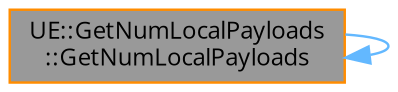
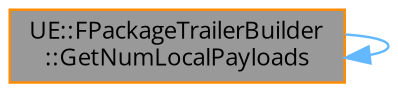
node "UE::GetNumLocalPayloads ::GetNumLocalPayloads": label "UE::GetNumLocalPayloads ::GetNumLocalPayloads" -> "UE::FPackageTrailerBuilder ::GetNumLocalPayloads"
